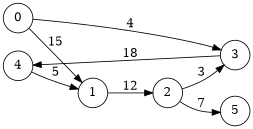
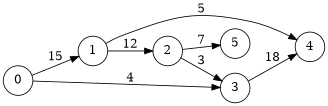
edge "4" -> "1": reversed
